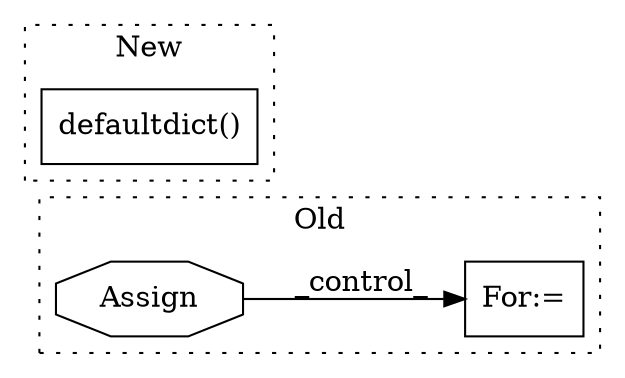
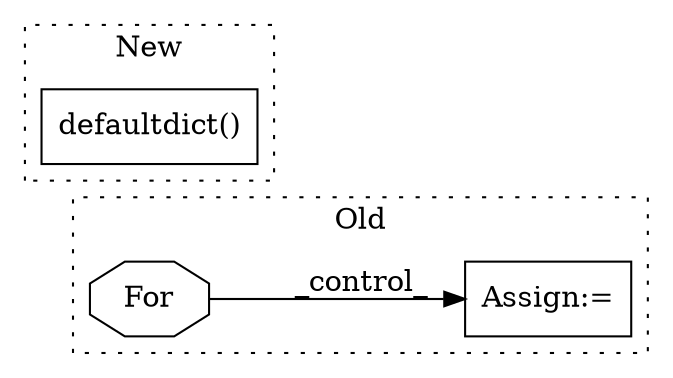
node "Assign": label "Assign" -> "For"
node "For:=": label "For:=" -> "Assign:="
